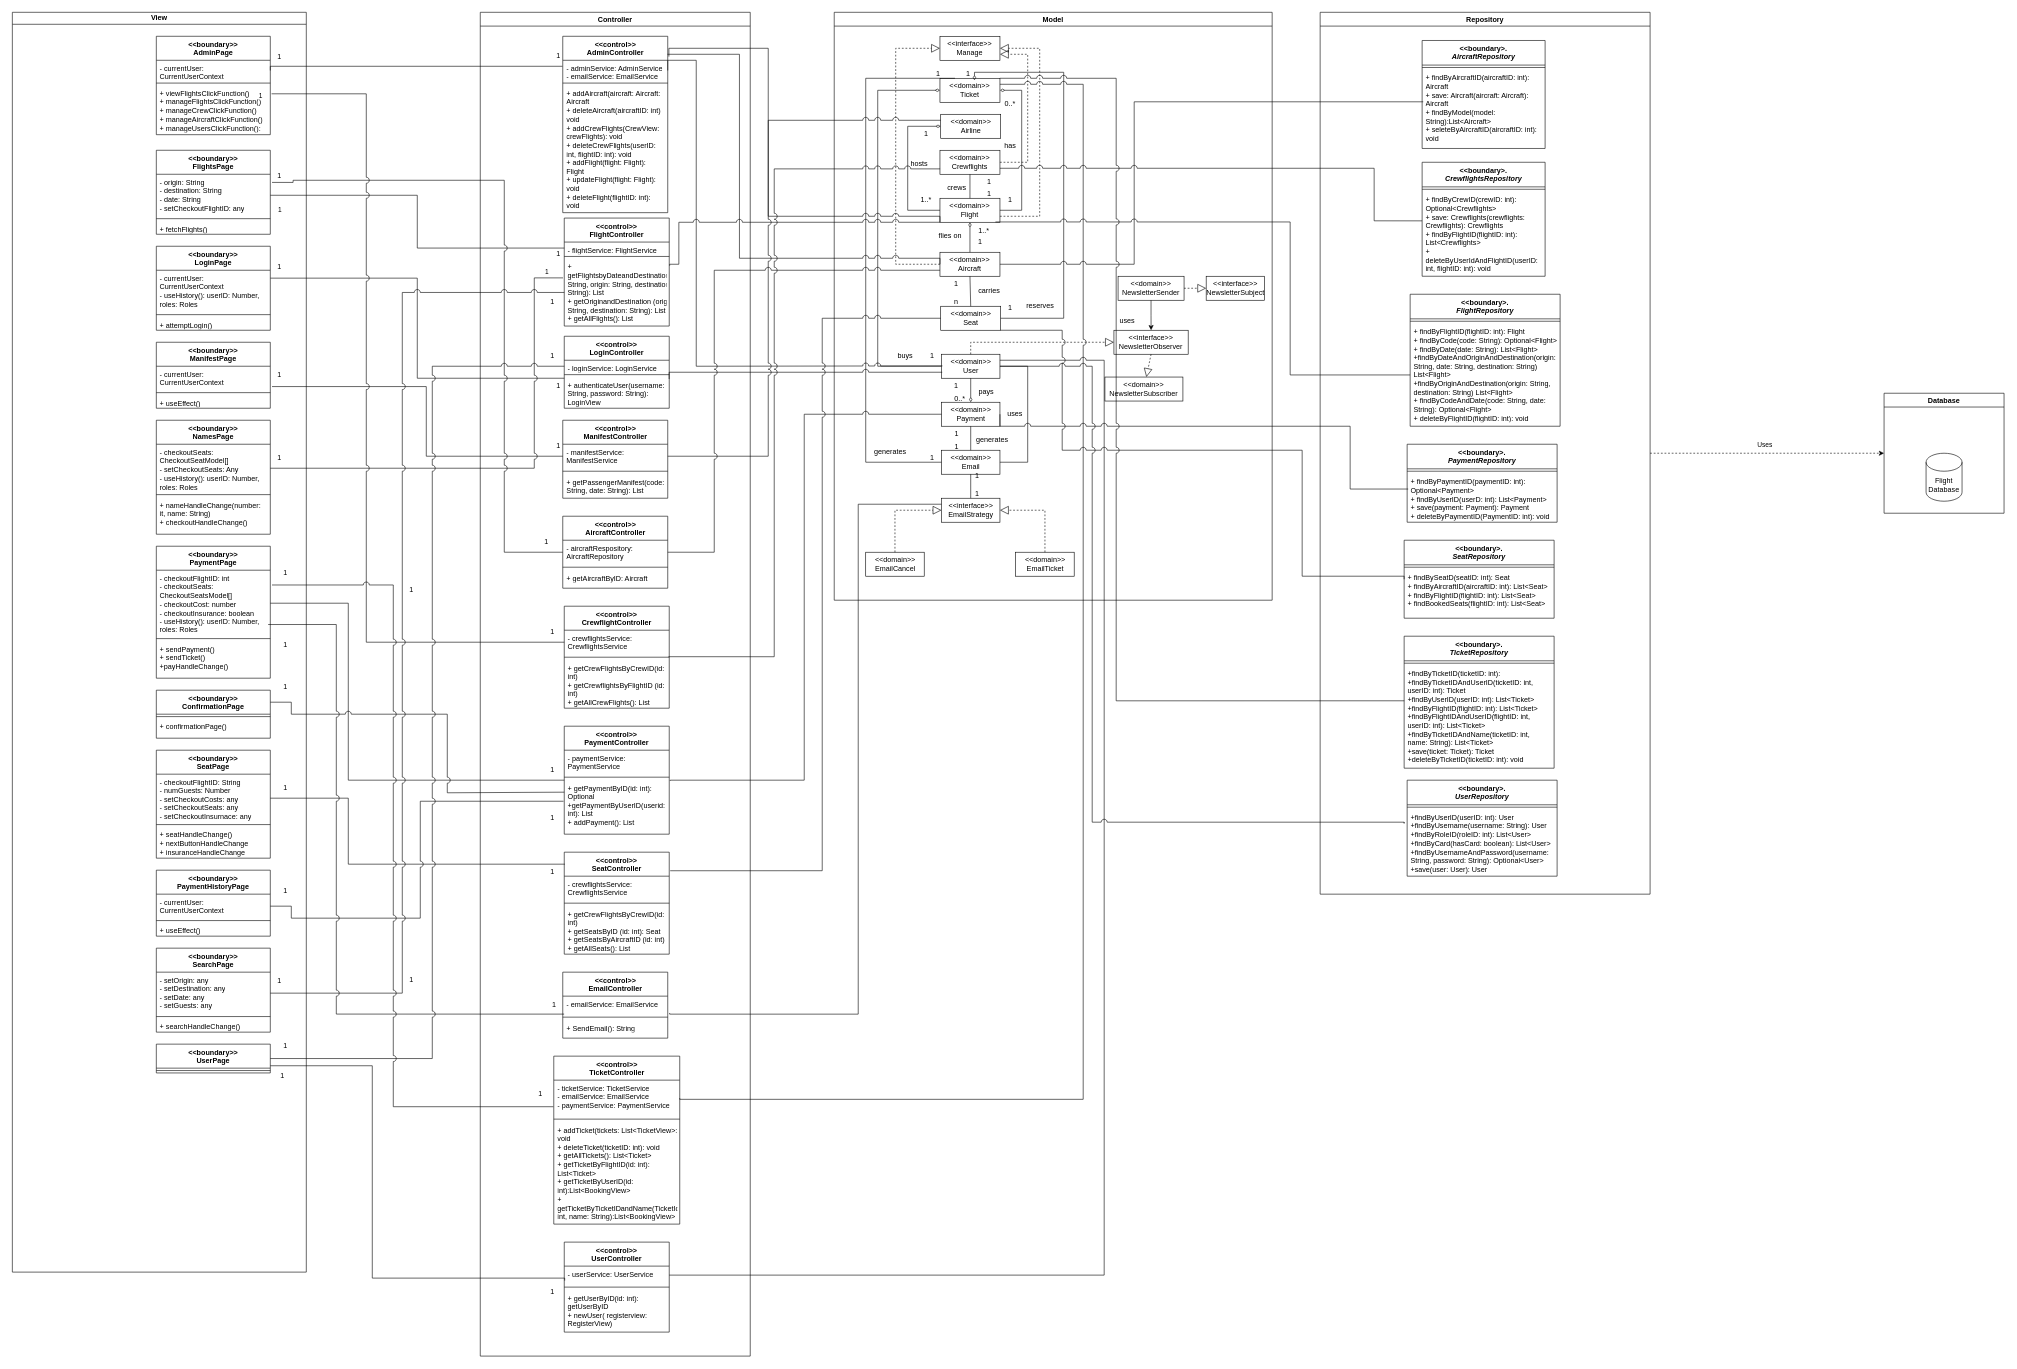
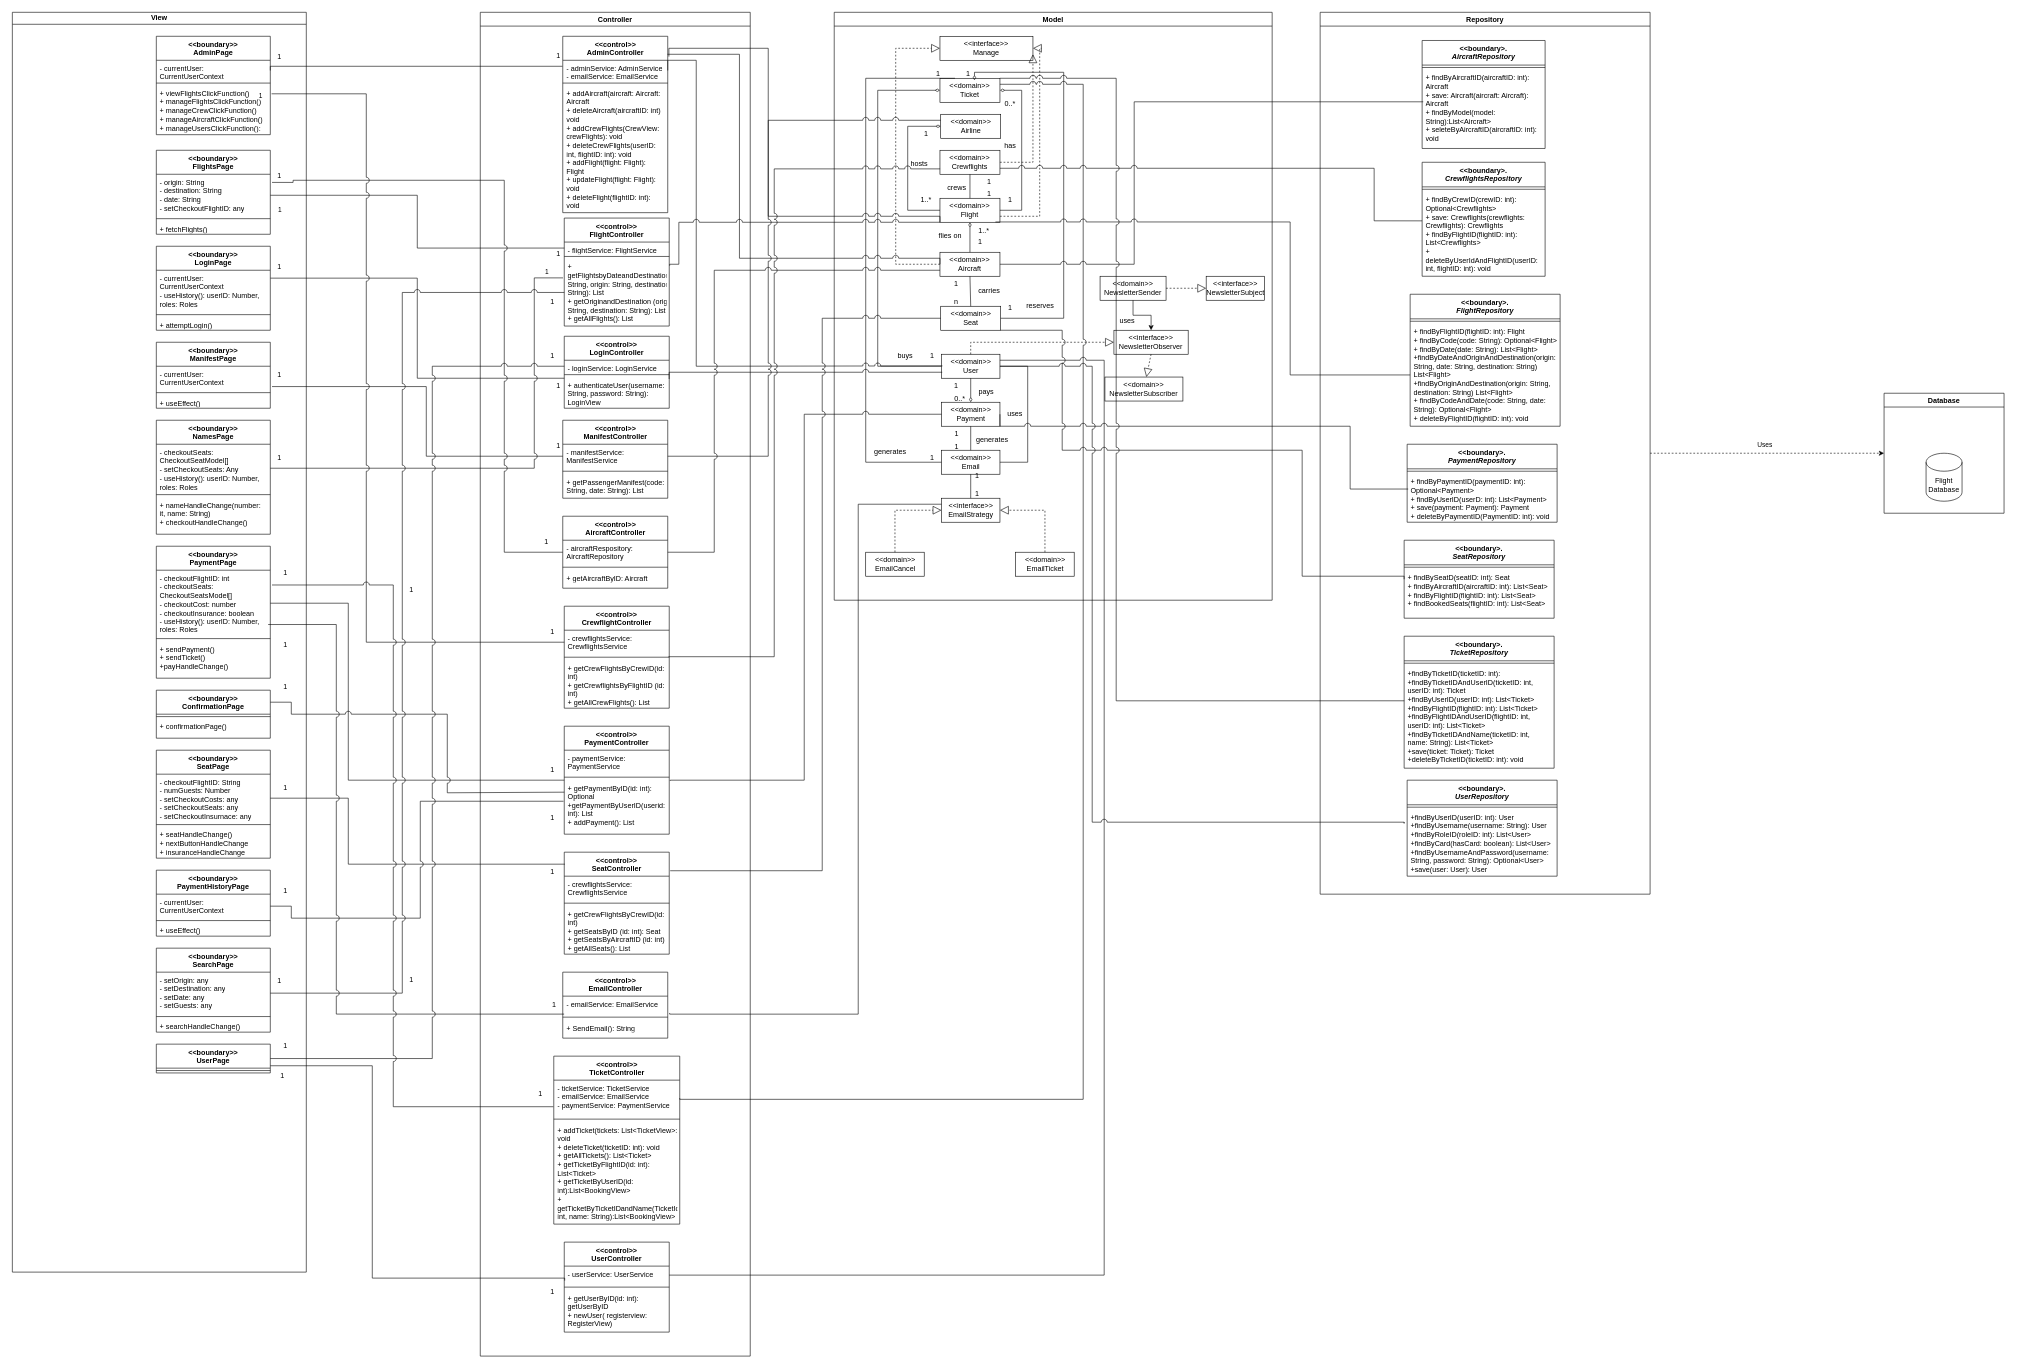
node "<<interface>> Manage": size 60x24 -> 93x24
node "<<domain>>NewsletterSender": moved (1151, 288) -> (1133, 288)
